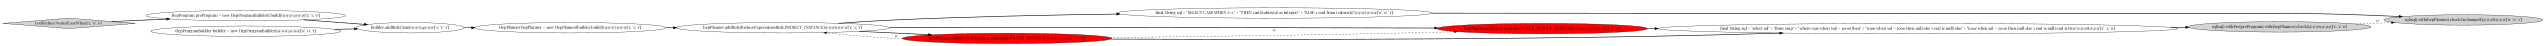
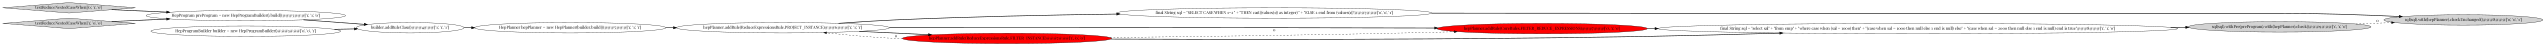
node "testReduceNestedCaseWhen['0', '1', '0']": added
